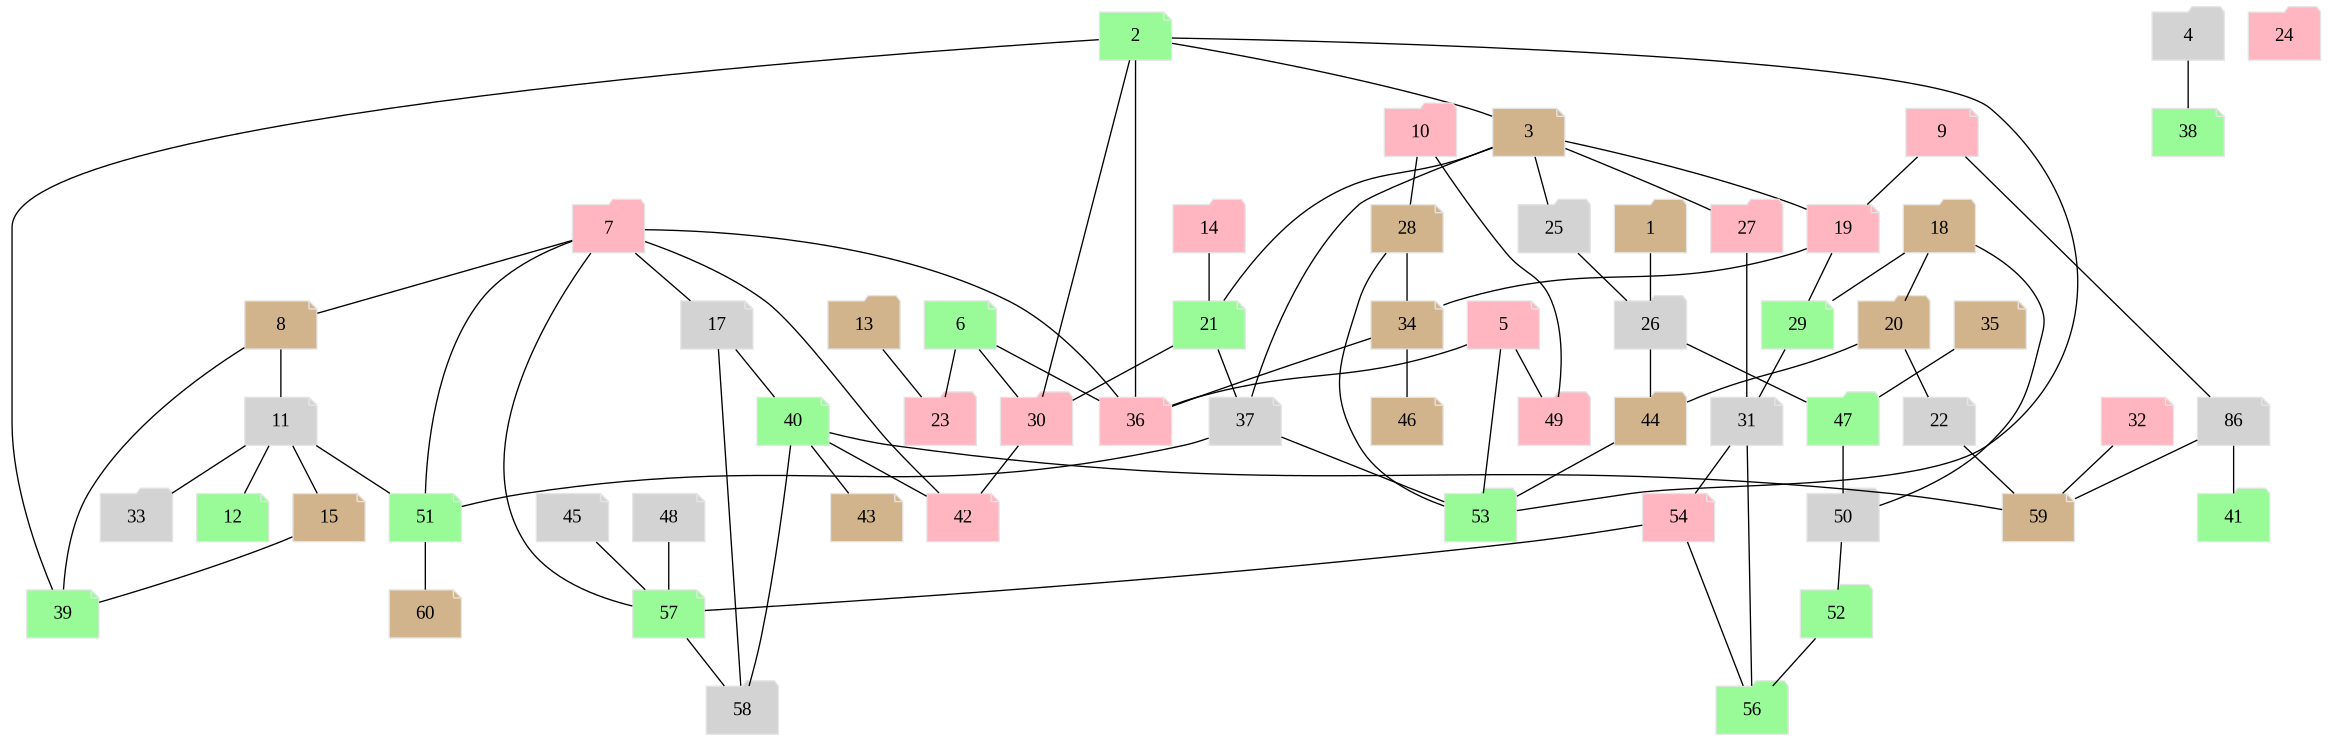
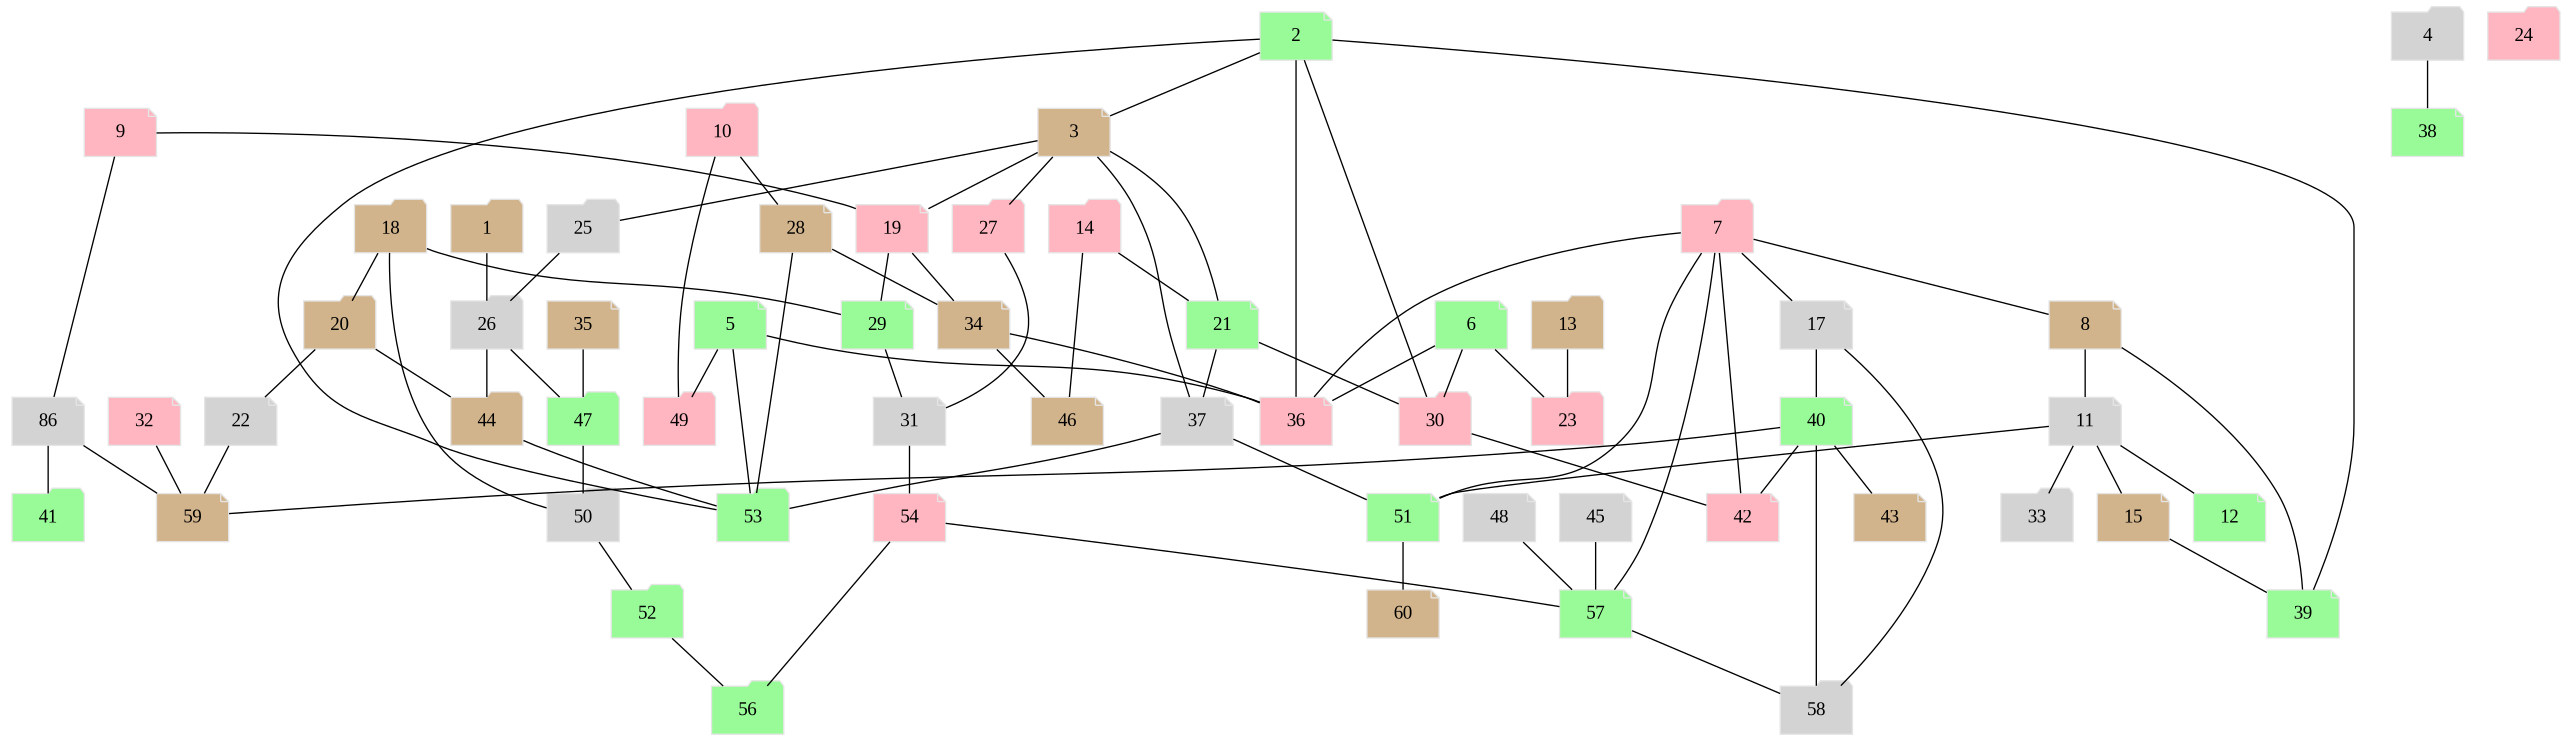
edge "14" -- "46": added
node "5": fillcolor lightpink -> palegreen
edge "31" -- "56": removed
